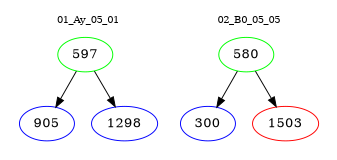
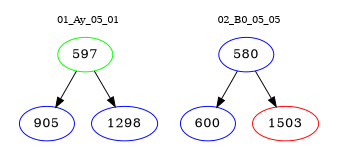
node "580": color green -> blue
node "300": label "300" -> "600"
